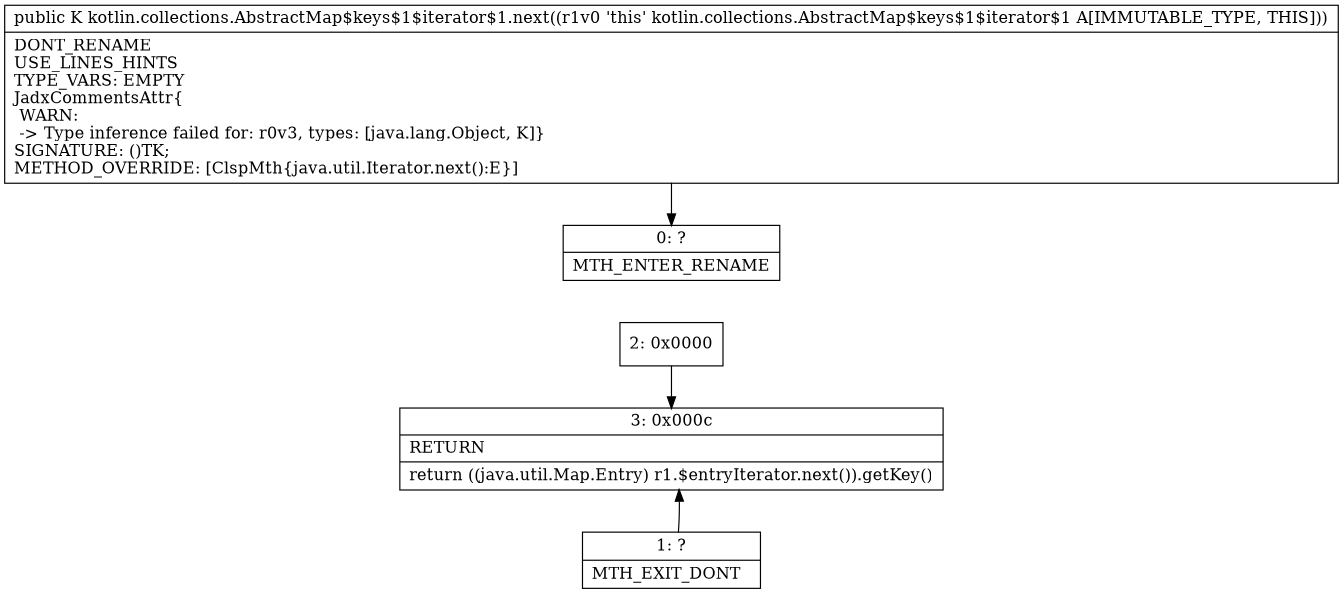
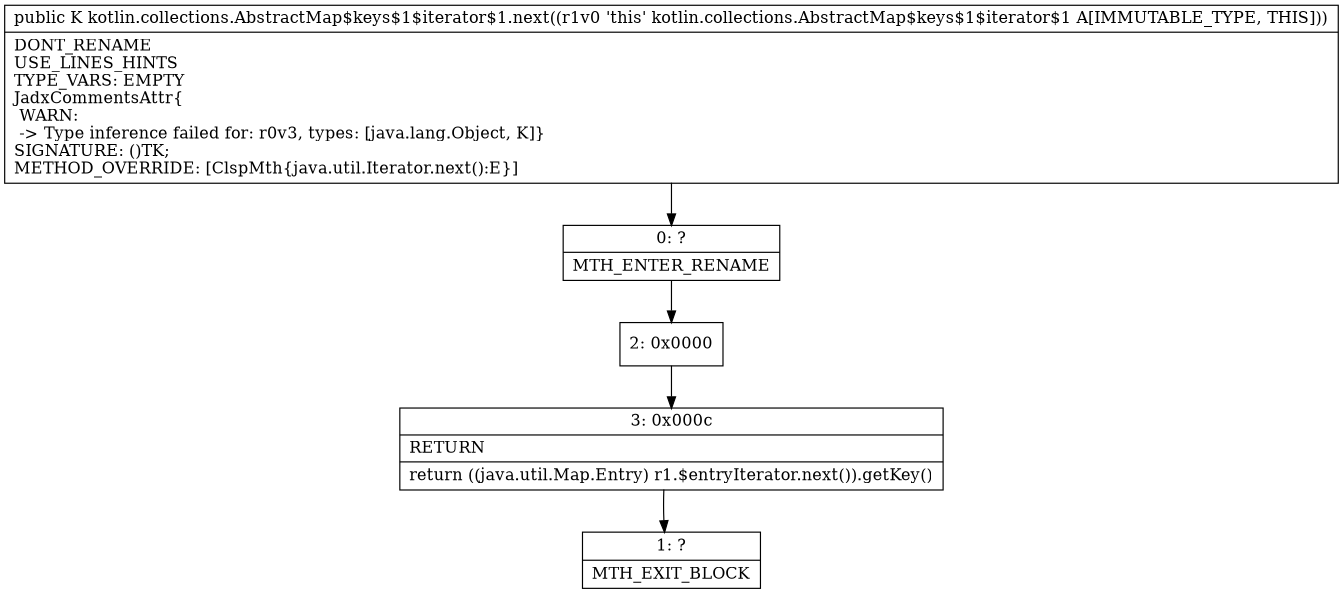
edge "0: ?" -> "2: 0x0000": added
edge "1: ?" -> "3: 0x000c": reversed
node "1: ?": text "MTH_EXIT_DONT" -> "MTH_EXIT_BLOCK"
